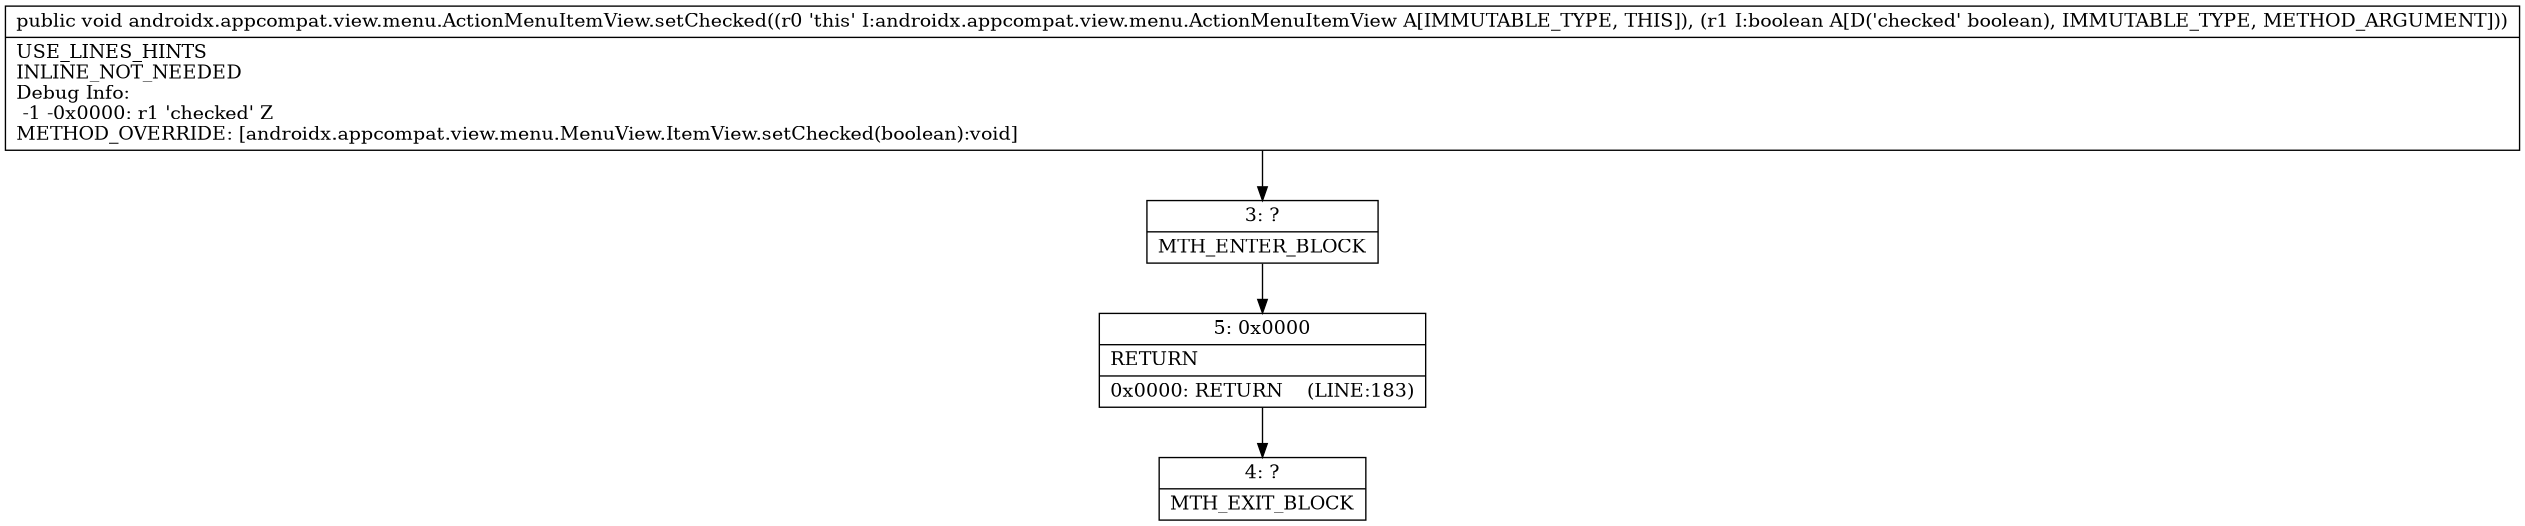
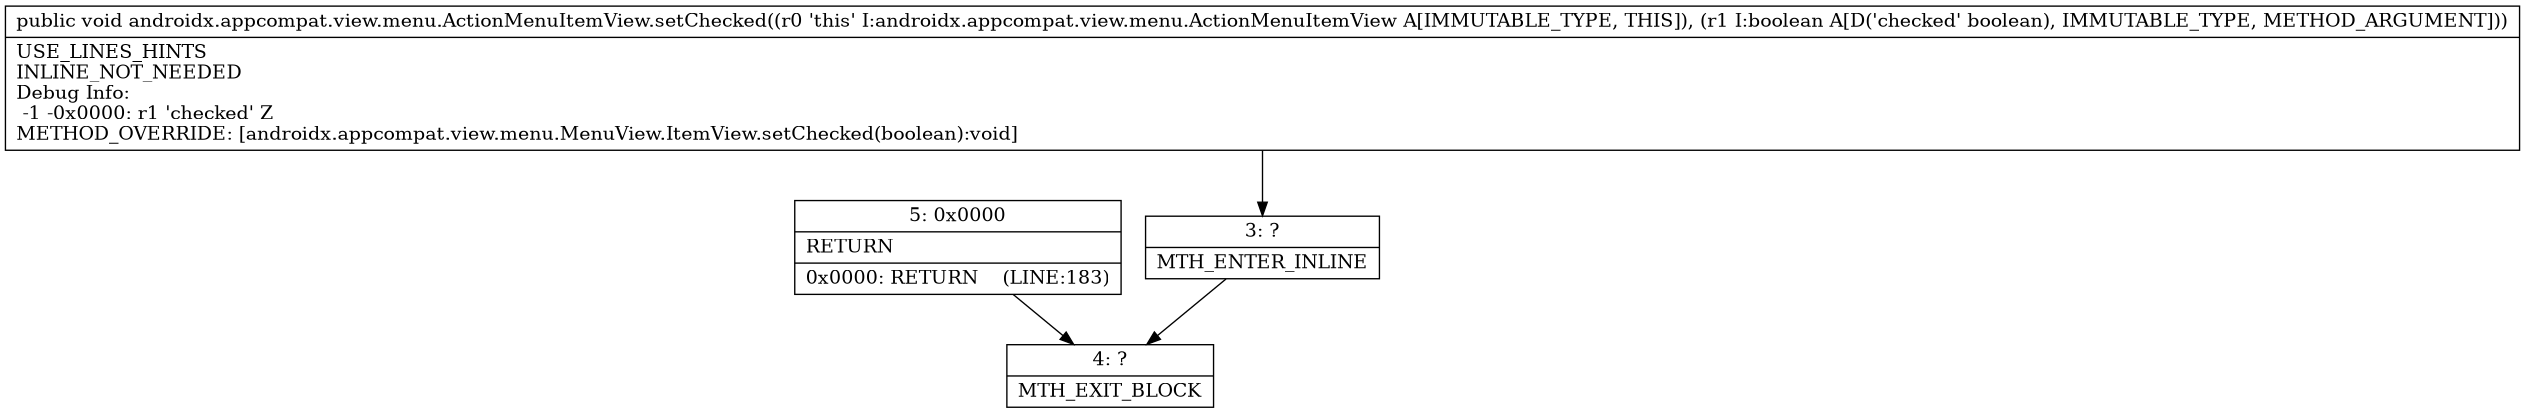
node "3: ?": text "MTH_ENTER_BLOCK" -> "MTH_ENTER_INLINE"
edge "3: ?" -> "5: 0x0000": now "3: ?" -> "4: ?"
